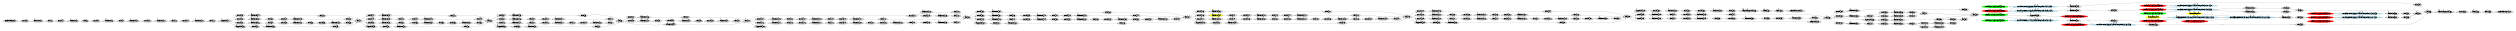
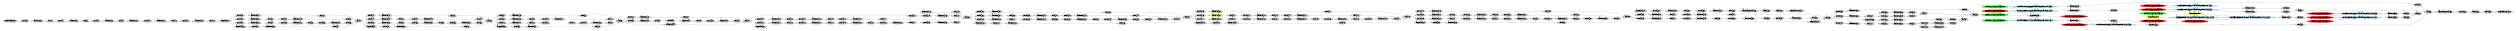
node "batch_norm_#77": removed
